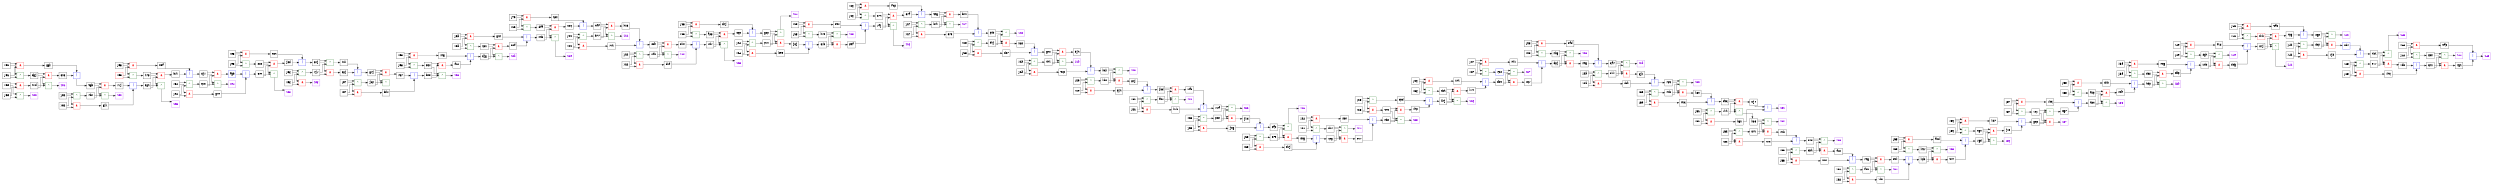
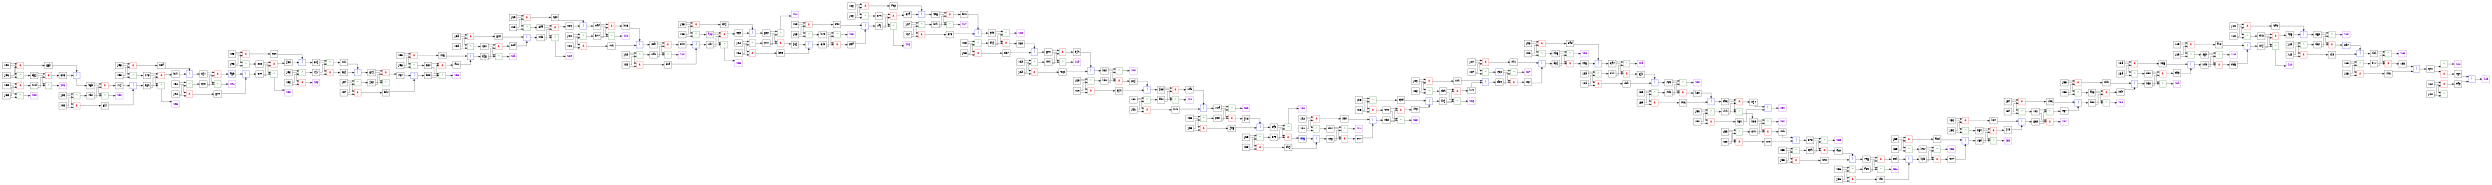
node "y70": label "y70" -> "y10"
node "fpp": fontcolor black -> purple
node "mkb": color red -> black
node "spm": removed
node "x03": color red -> black
node "dmg": fontcolor black -> blue
